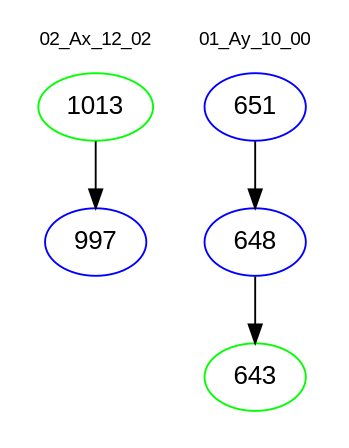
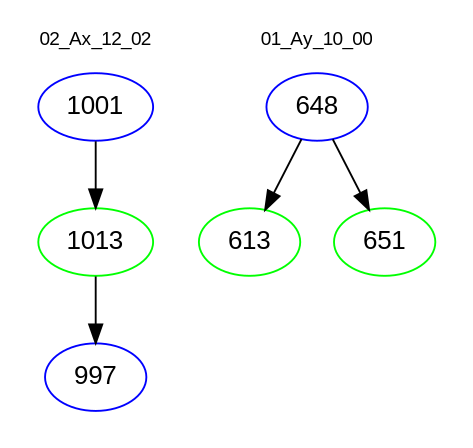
node "1001": added
node "651": color blue -> green
edge "651" -> "648": reversed
node "643": label "643" -> "613"
